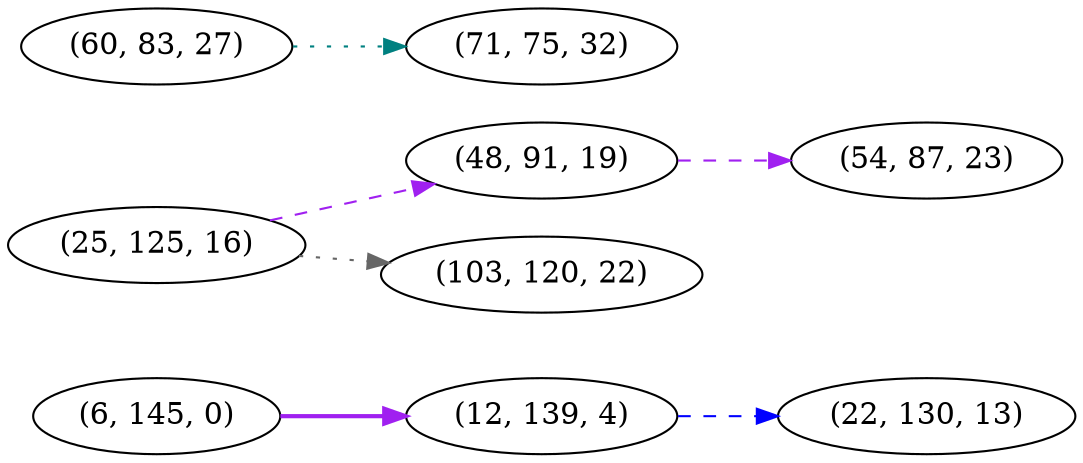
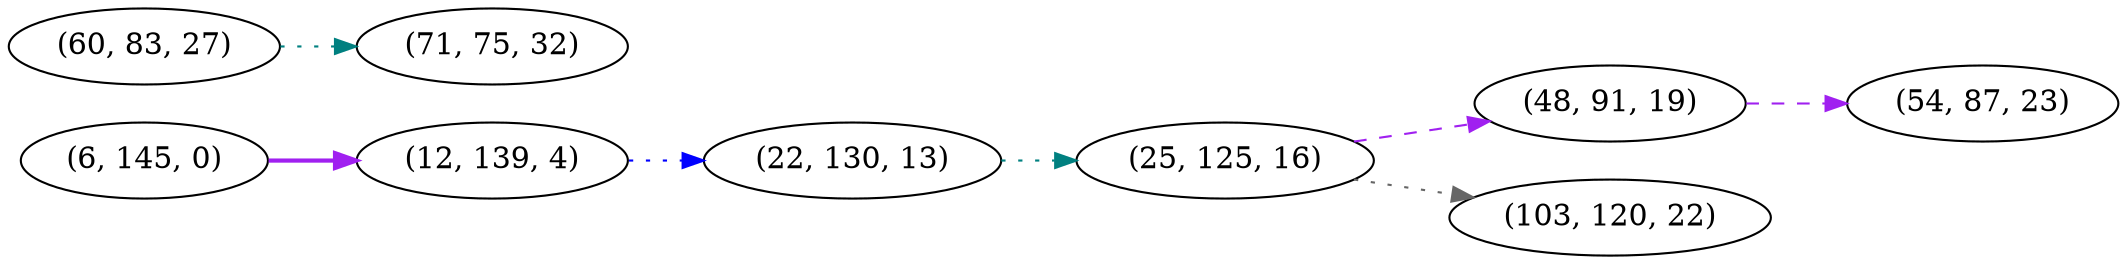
edge "(22, 130, 13)" -> "(25, 125, 16)": added
edge "(12, 139, 4)" -> "(22, 130, 13)": style dashed -> dotted
